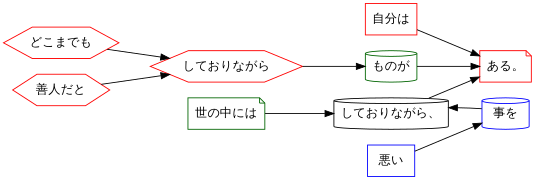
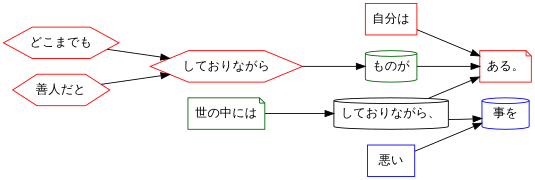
edge "事を" -> "しておりながら、": reversed
